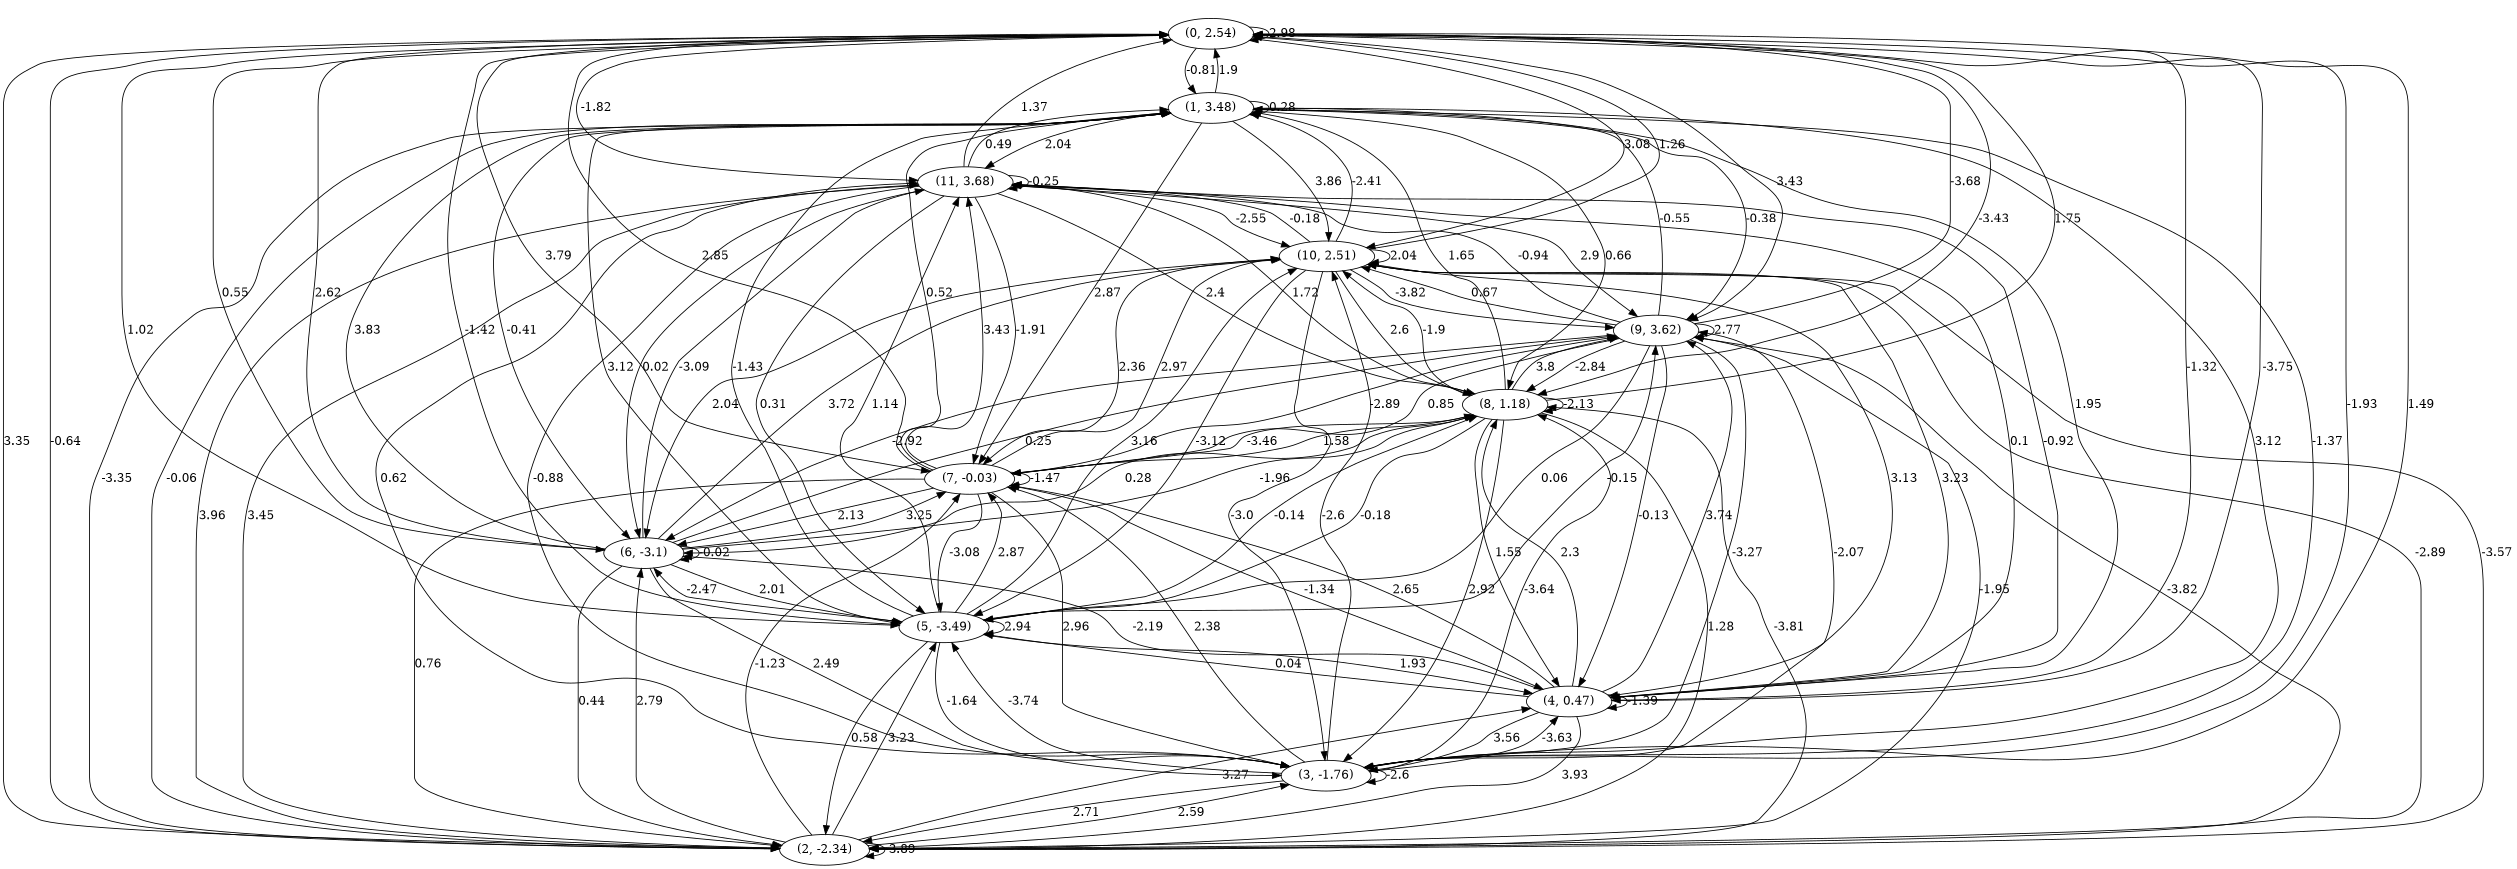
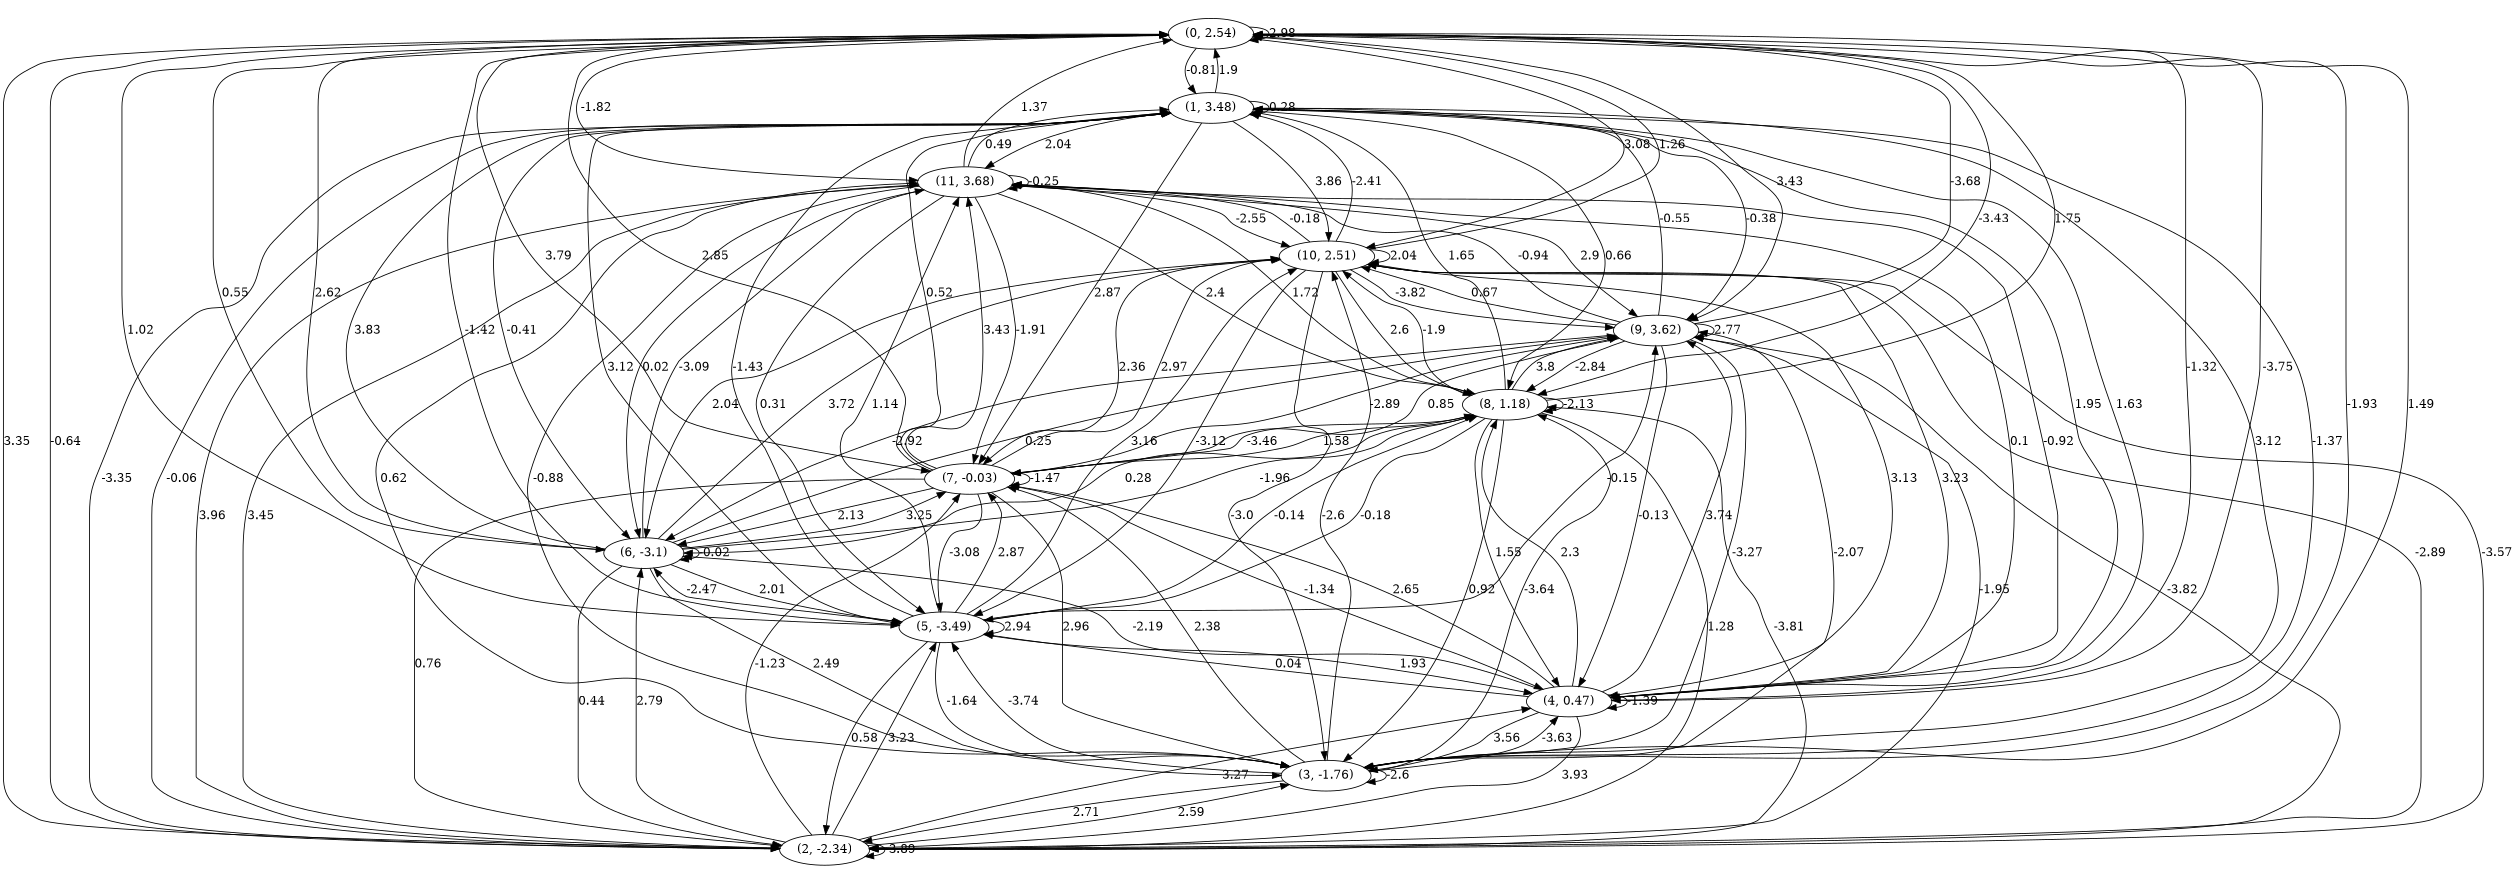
edge "(4, 0.47)" -> "(1, 3.48)": added, label "1.63"
edge "(9, 3.62)" -> "(5, -3.49)": removed, label "0.06"
edge "(8, 1.18)" -> "(3, -1.76)": label "2.92" -> "0.92"
